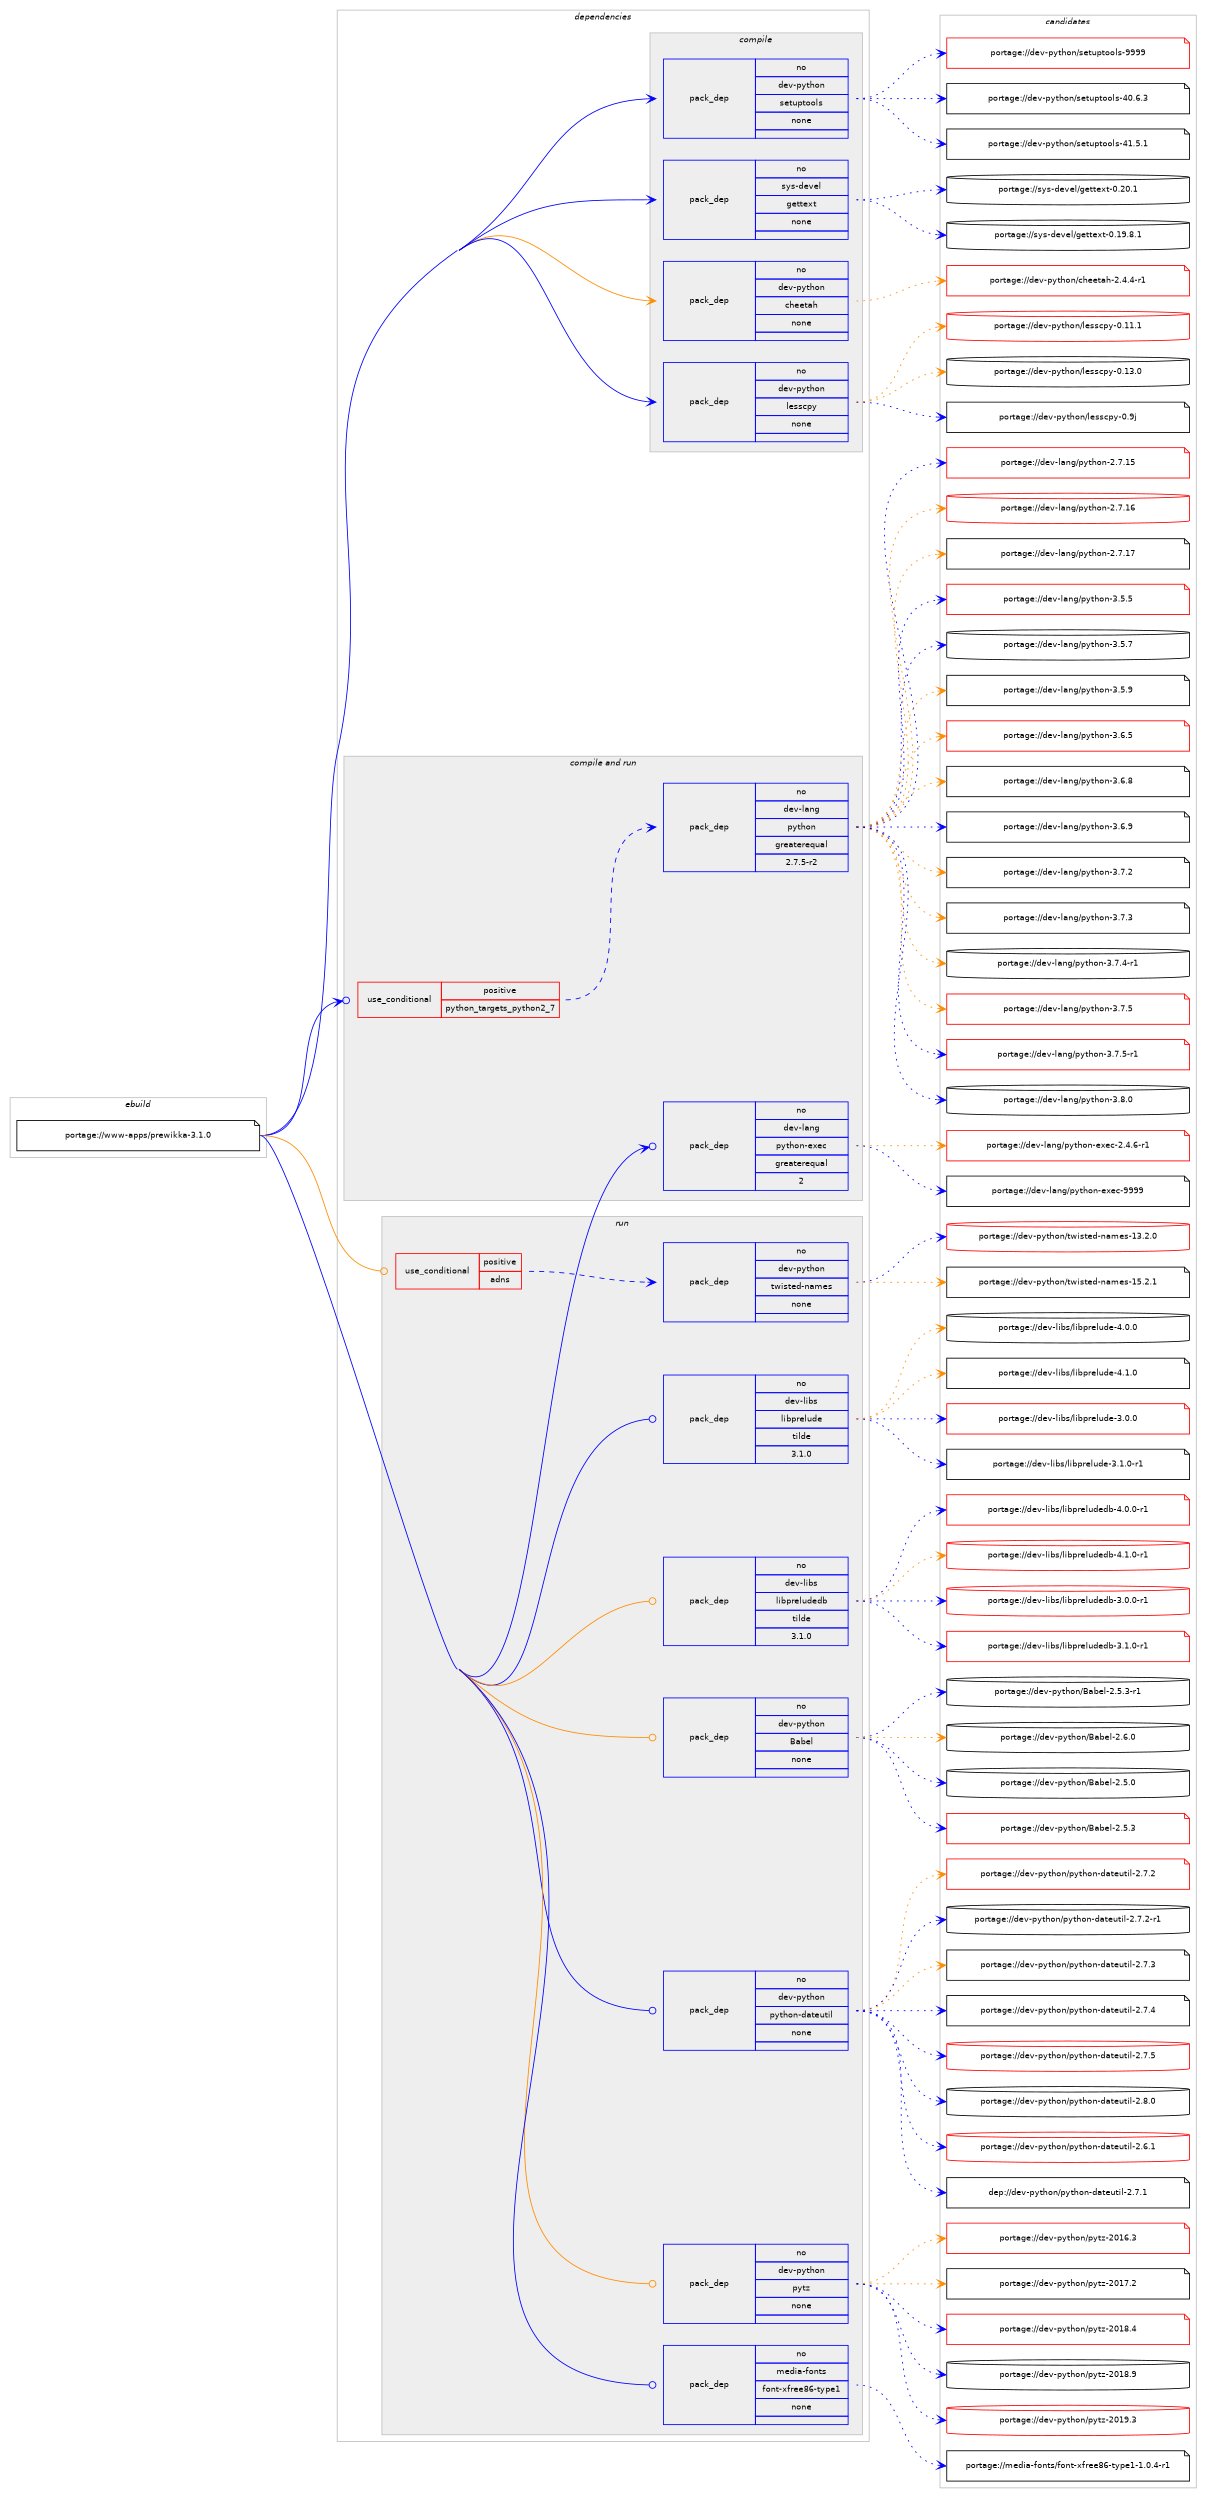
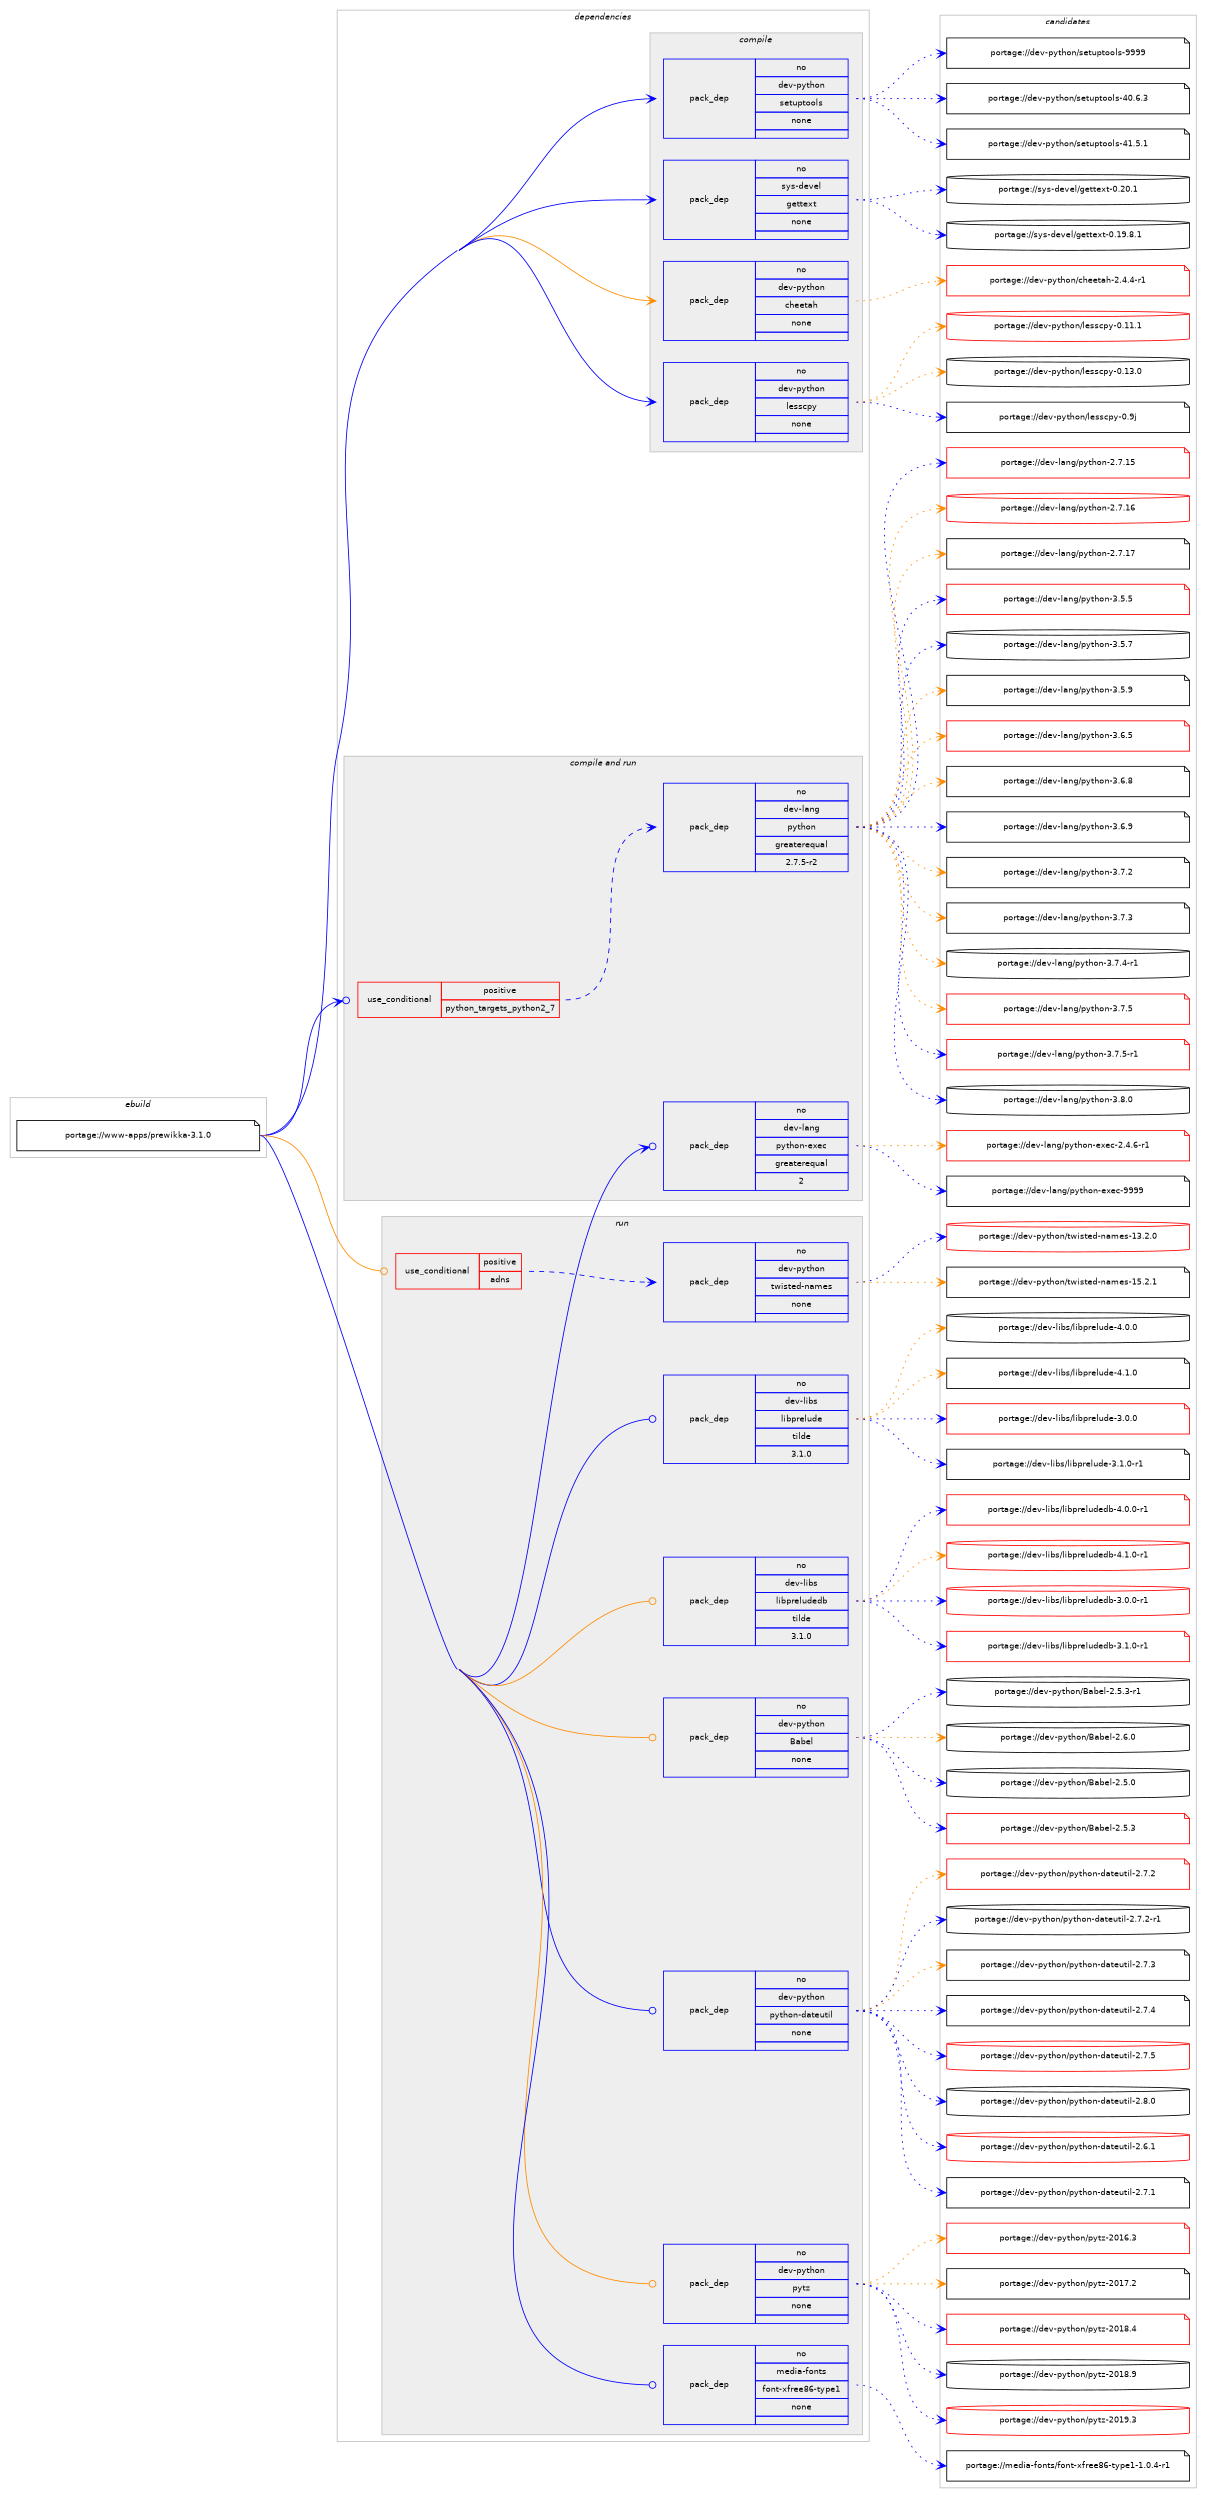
node "portage://dev-python/setuptools-9999": color red -> black
node "dep://dev-python/python-dateutil-2.7.1": label "dep://dev-python/python-dateutil-2.7.1" -> "portage://dev-python/python-dateutil-2.7.1"
